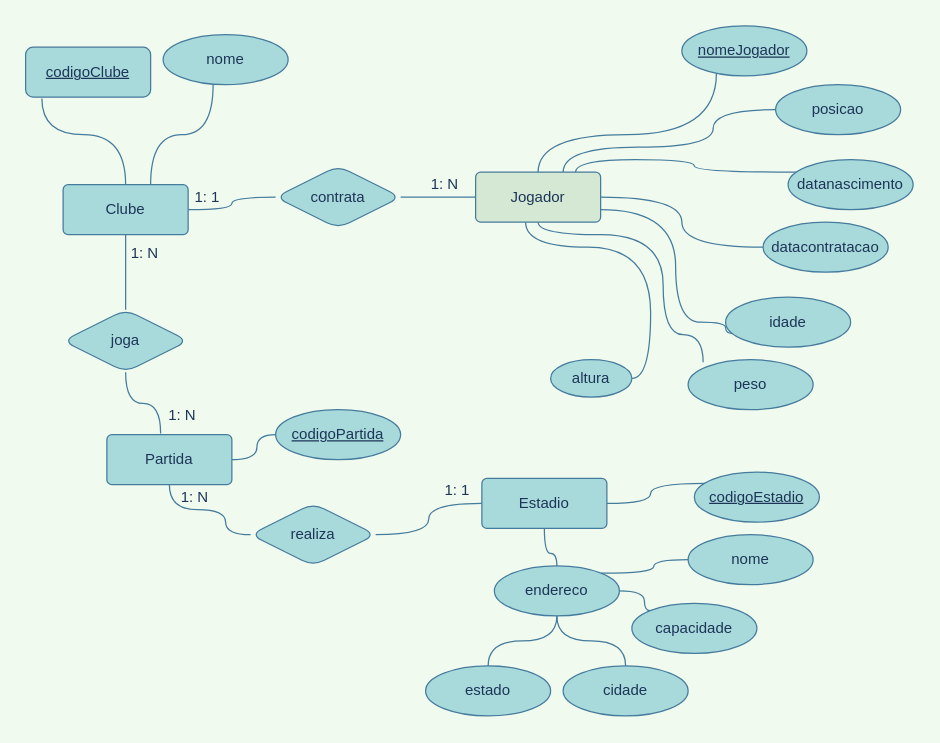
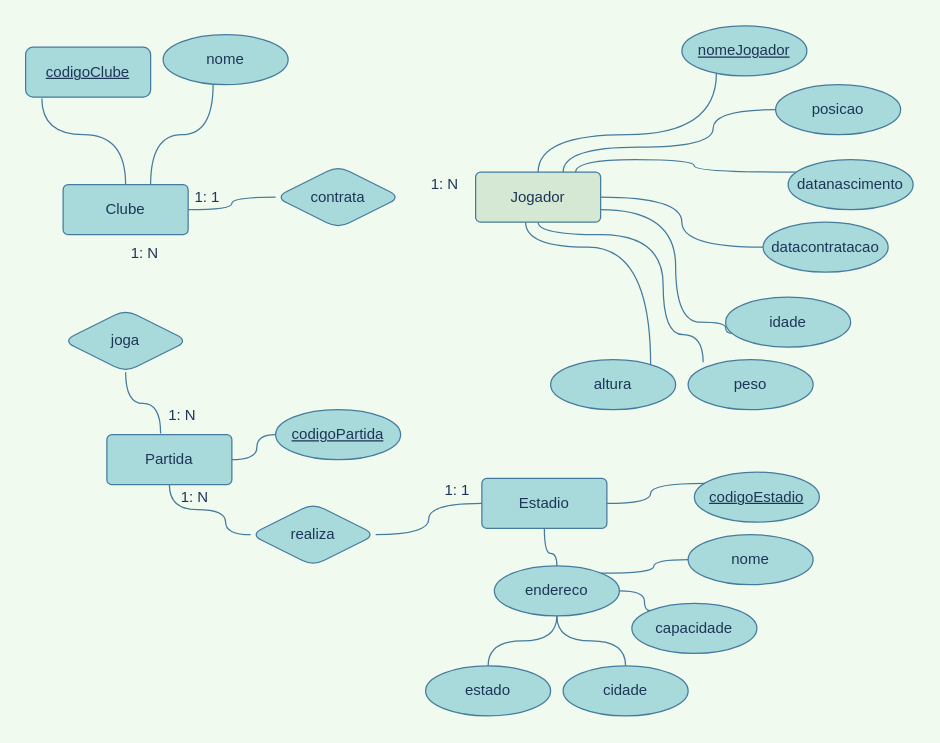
edge "contrata" -- "Jogador": removed
edge "Clube" -- "joga": removed
node "altura": size 81x38 -> 125x50
